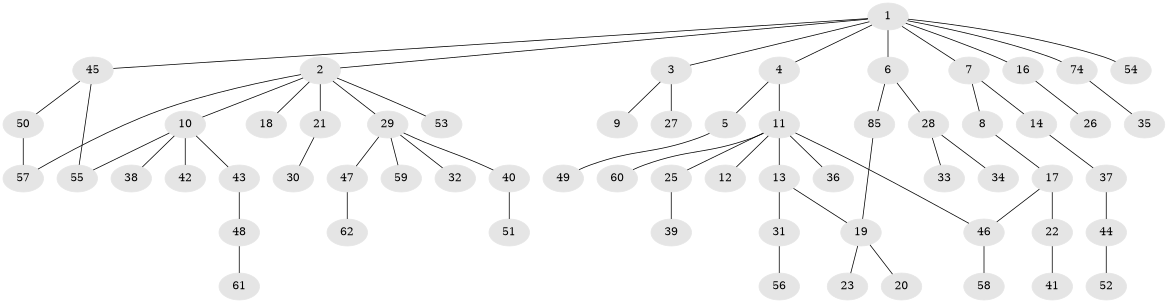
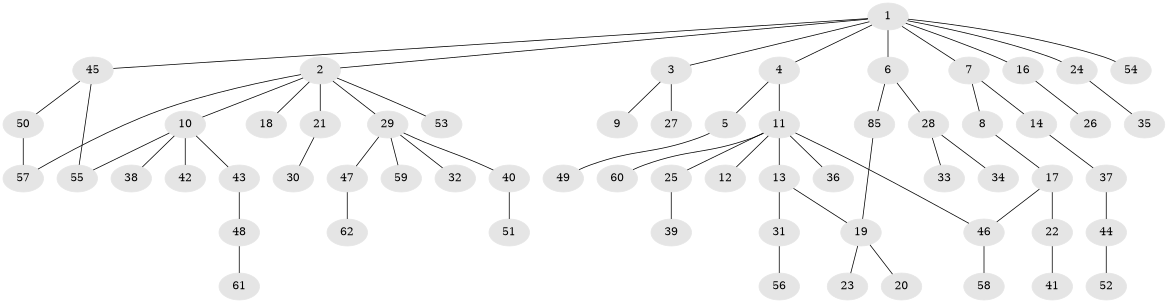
node "74": label "74" -> "24"
